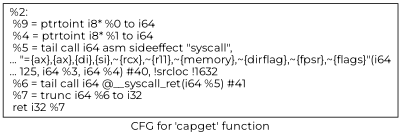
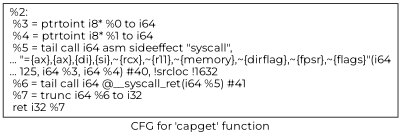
node "%2:": text "%9 = ptrtoint i8* %0 to i64" -> "%3 = ptrtoint i8* %0 to i64"
